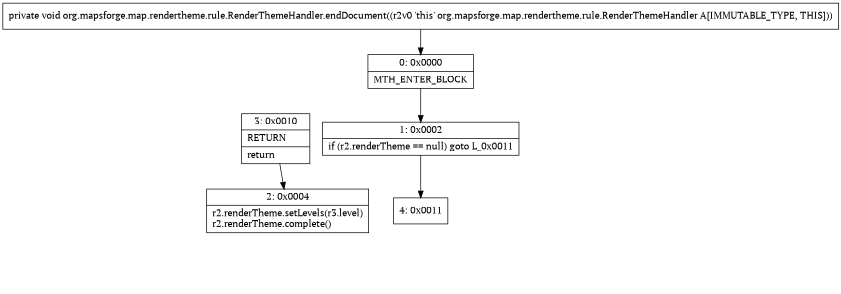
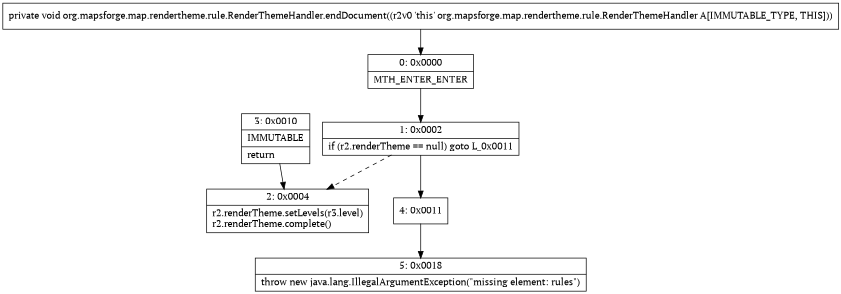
node "0: 0x0000": text "MTH_ENTER_BLOCK" -> "MTH_ENTER_ENTER"
node "3: 0x0010": text "RETURN" -> "IMMUTABLE"
edge "1: 0x0002" -> "2: 0x0004": added
node "5: 0x0018": added
